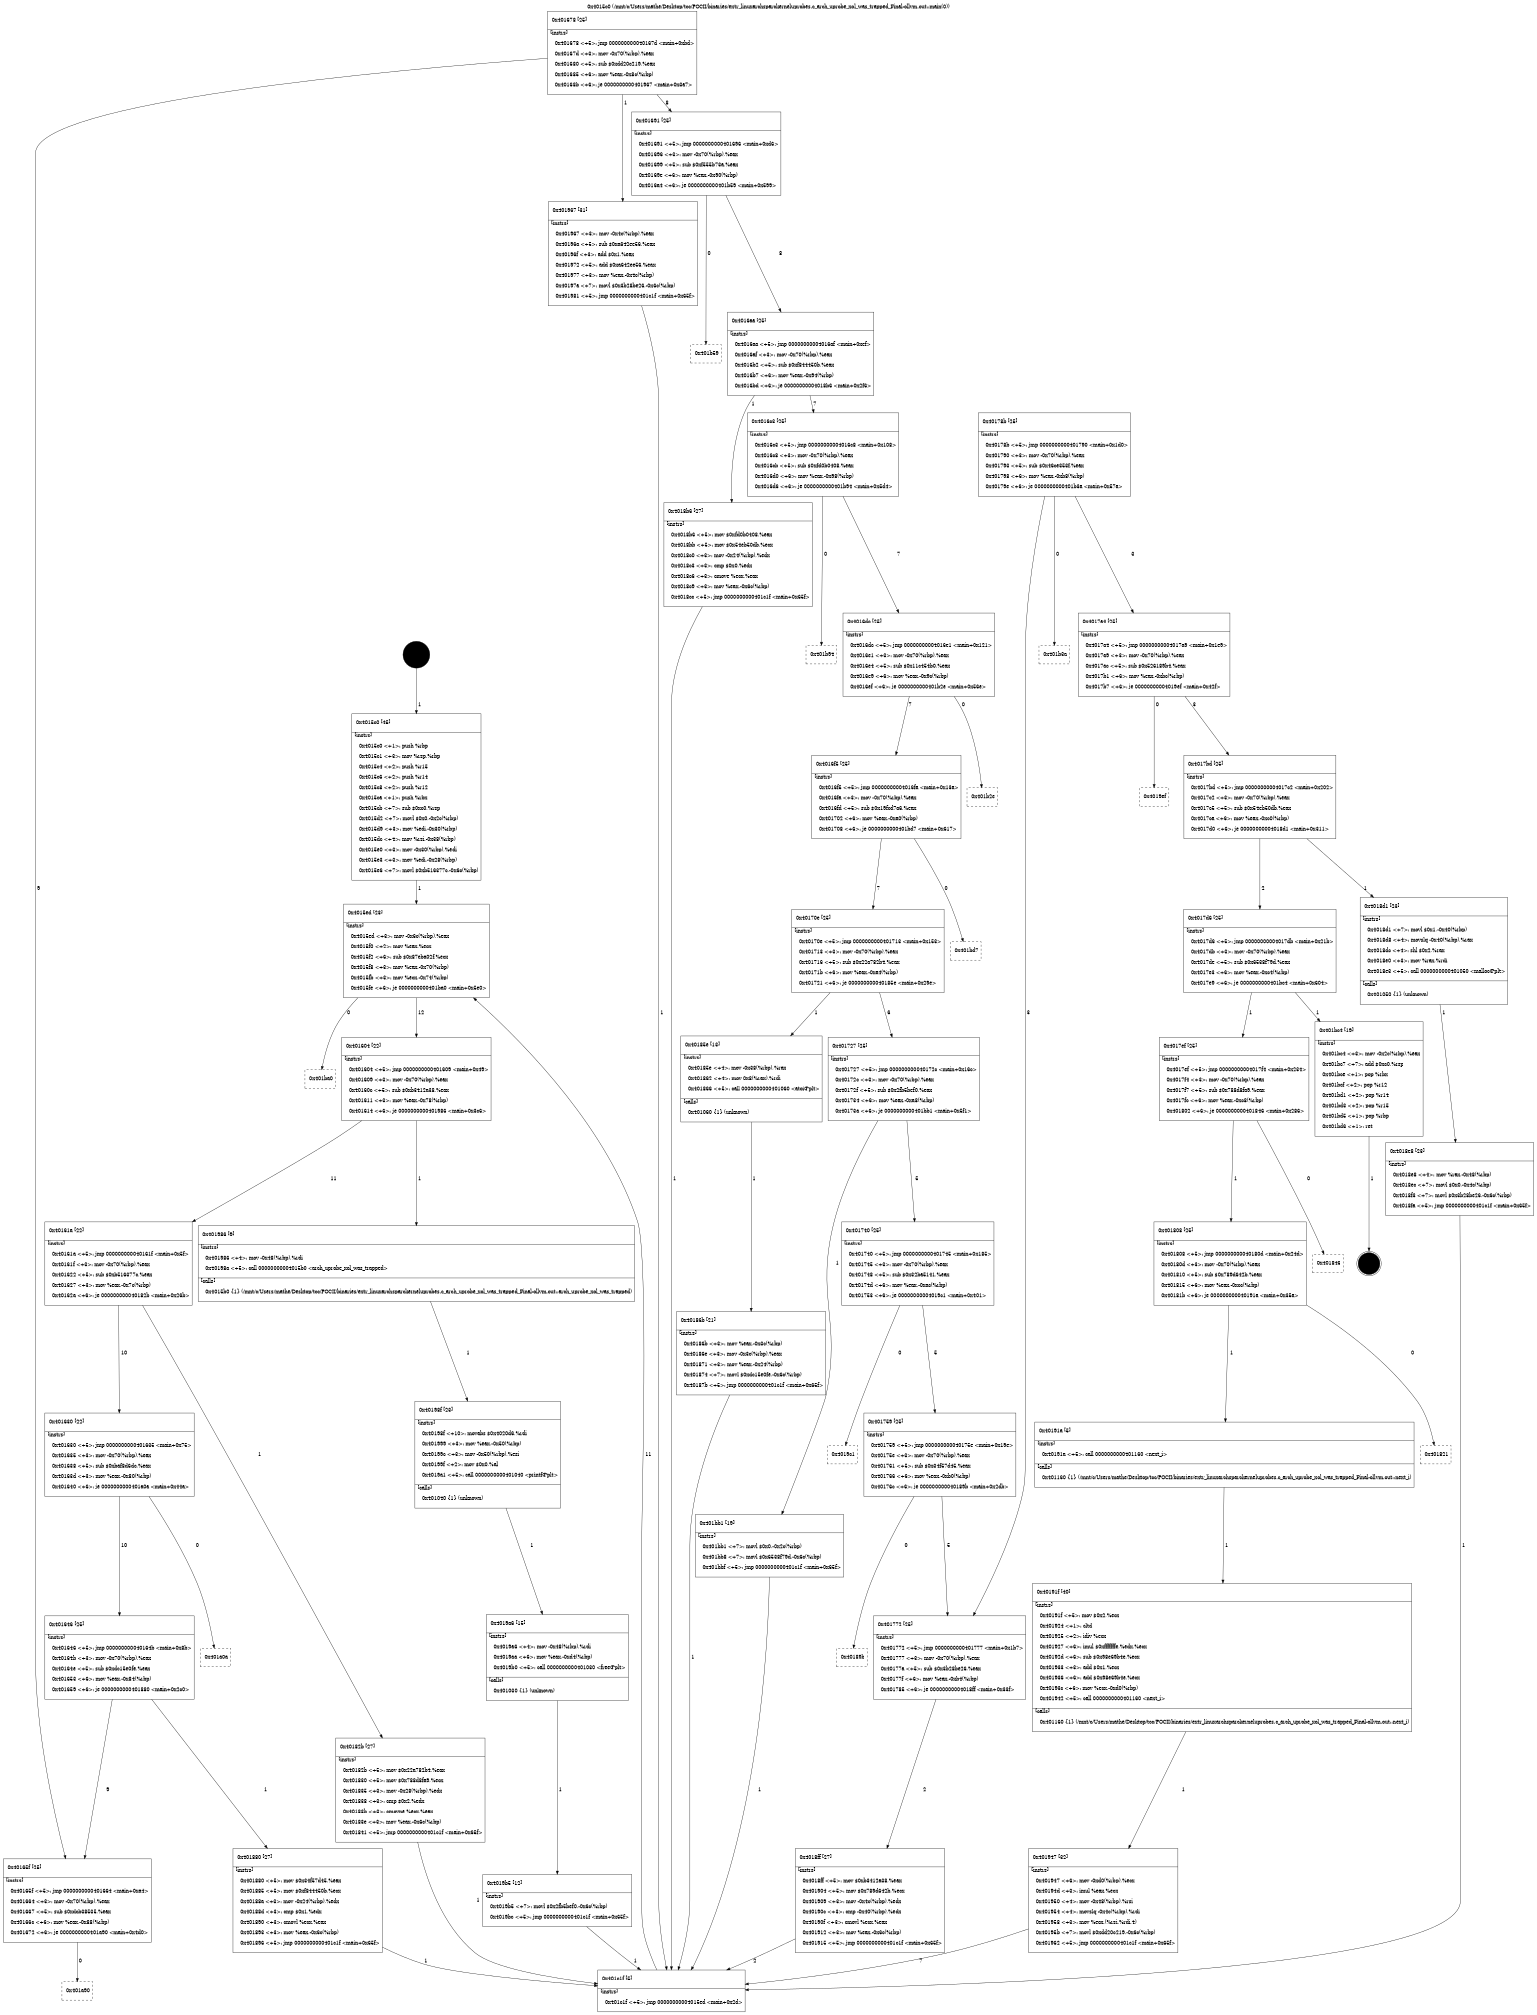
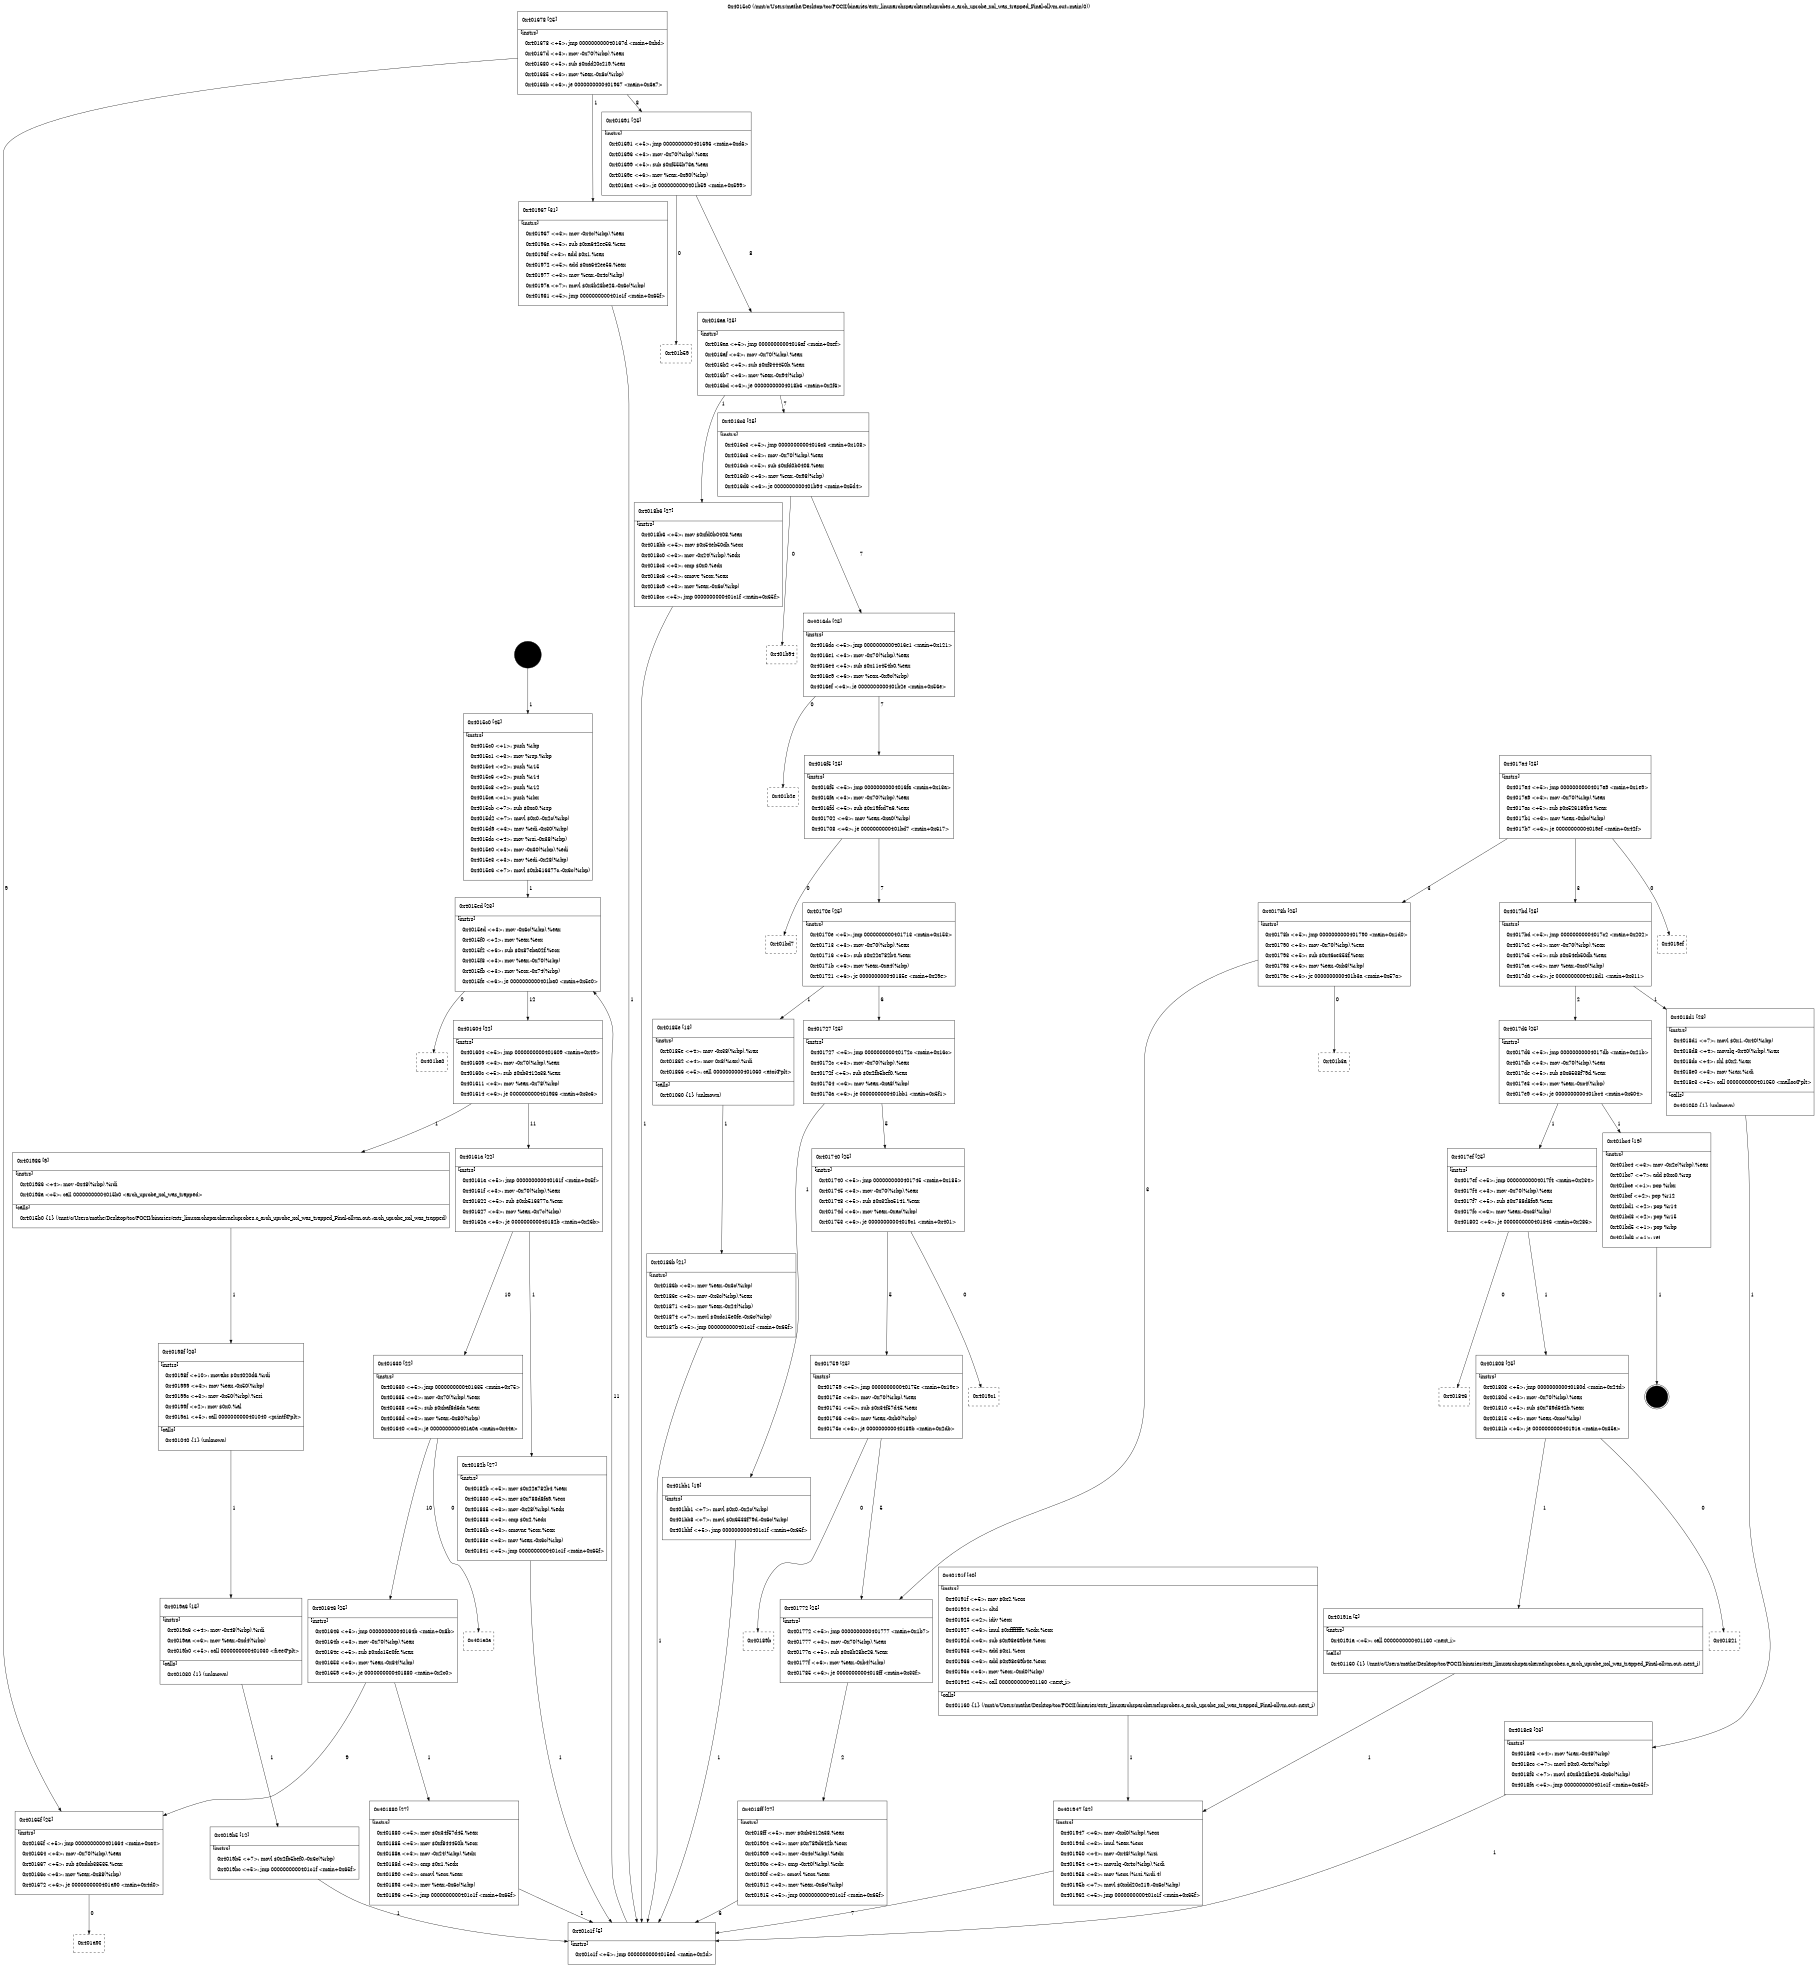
edge "0x40178b [25]" -> "0x4017a4 [25]": reversed
edge "0x40191a [5]" -> "0x40191f [40]": now "0x40191a [5]" -> "0x401947 [32]"
edge "0x4018ff [27]" -> "0x401c1f [5]": label " 2" -> " 6"
